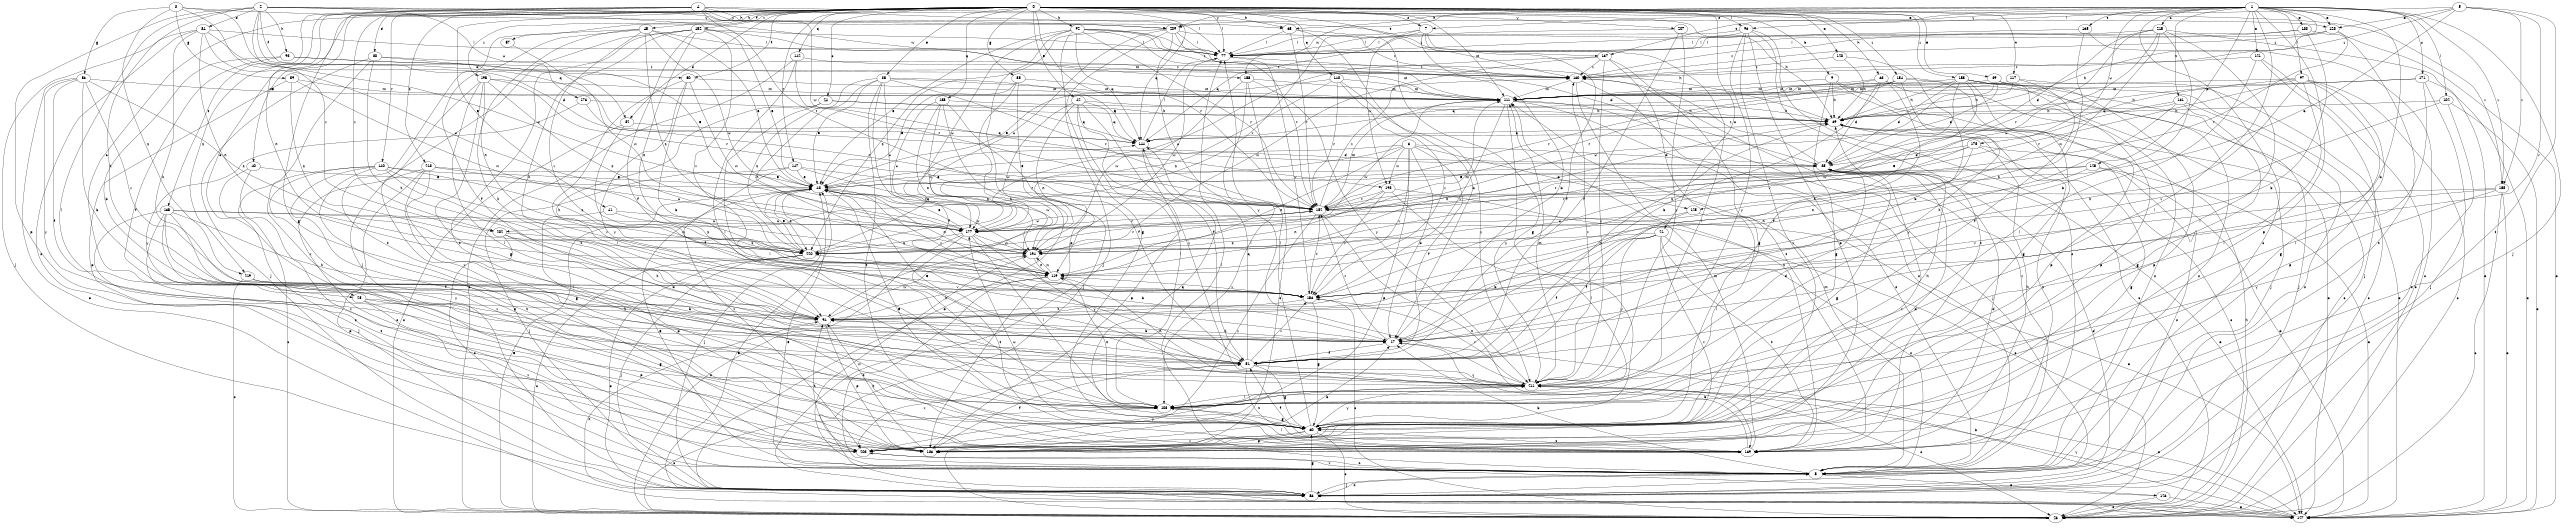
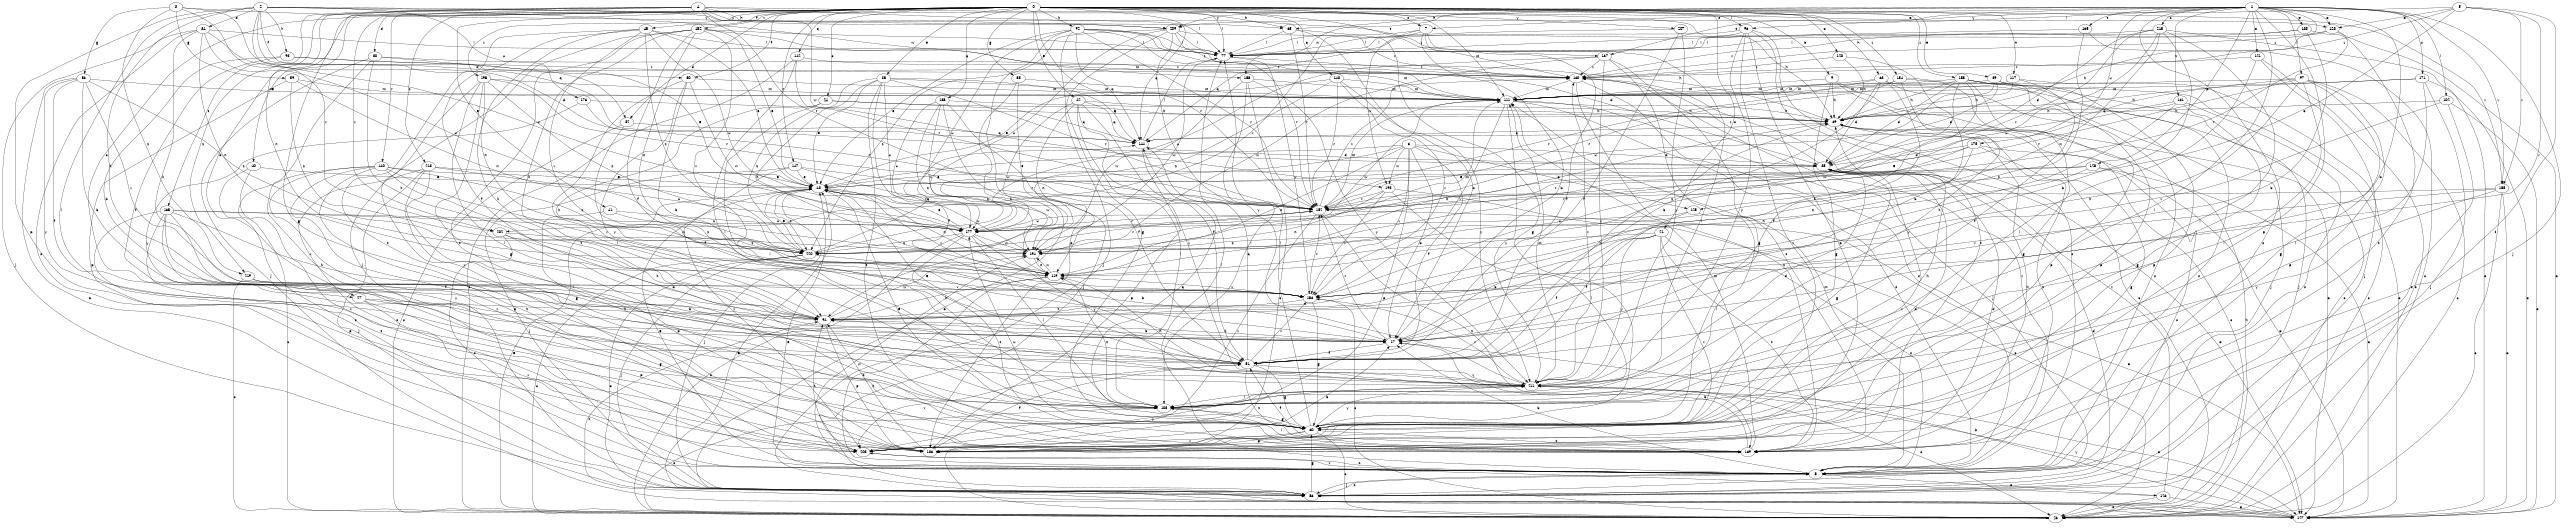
node "87": removed
edge "154" -> "144": removed, label "q"
edge "55" -> "43": removed, label "e"
edge "126" -> "160": added, label "s"
node "25": label "25" -> "27"
